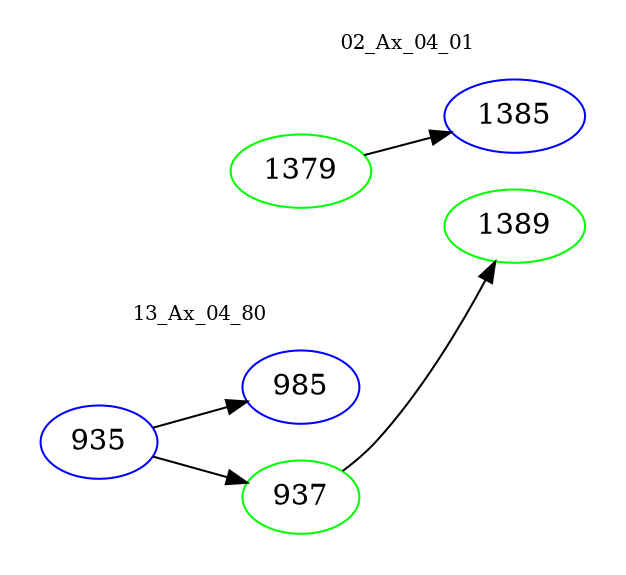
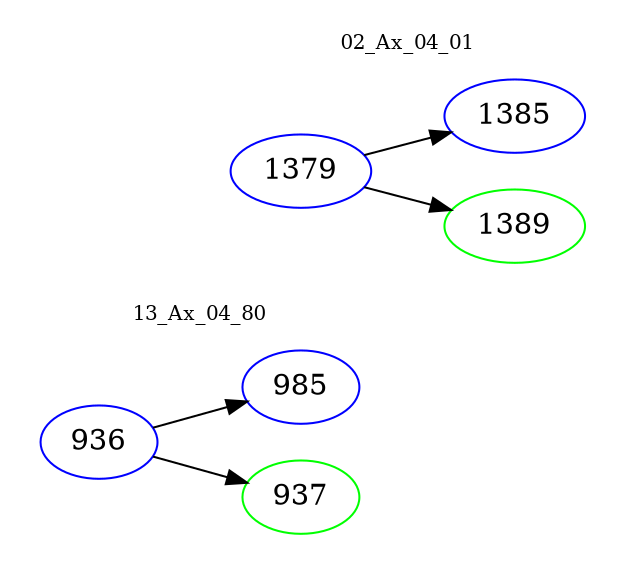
node "1379": color green -> blue
edge "937" -> "1389": now "1379" -> "1389"
node "935": label "935" -> "936"
